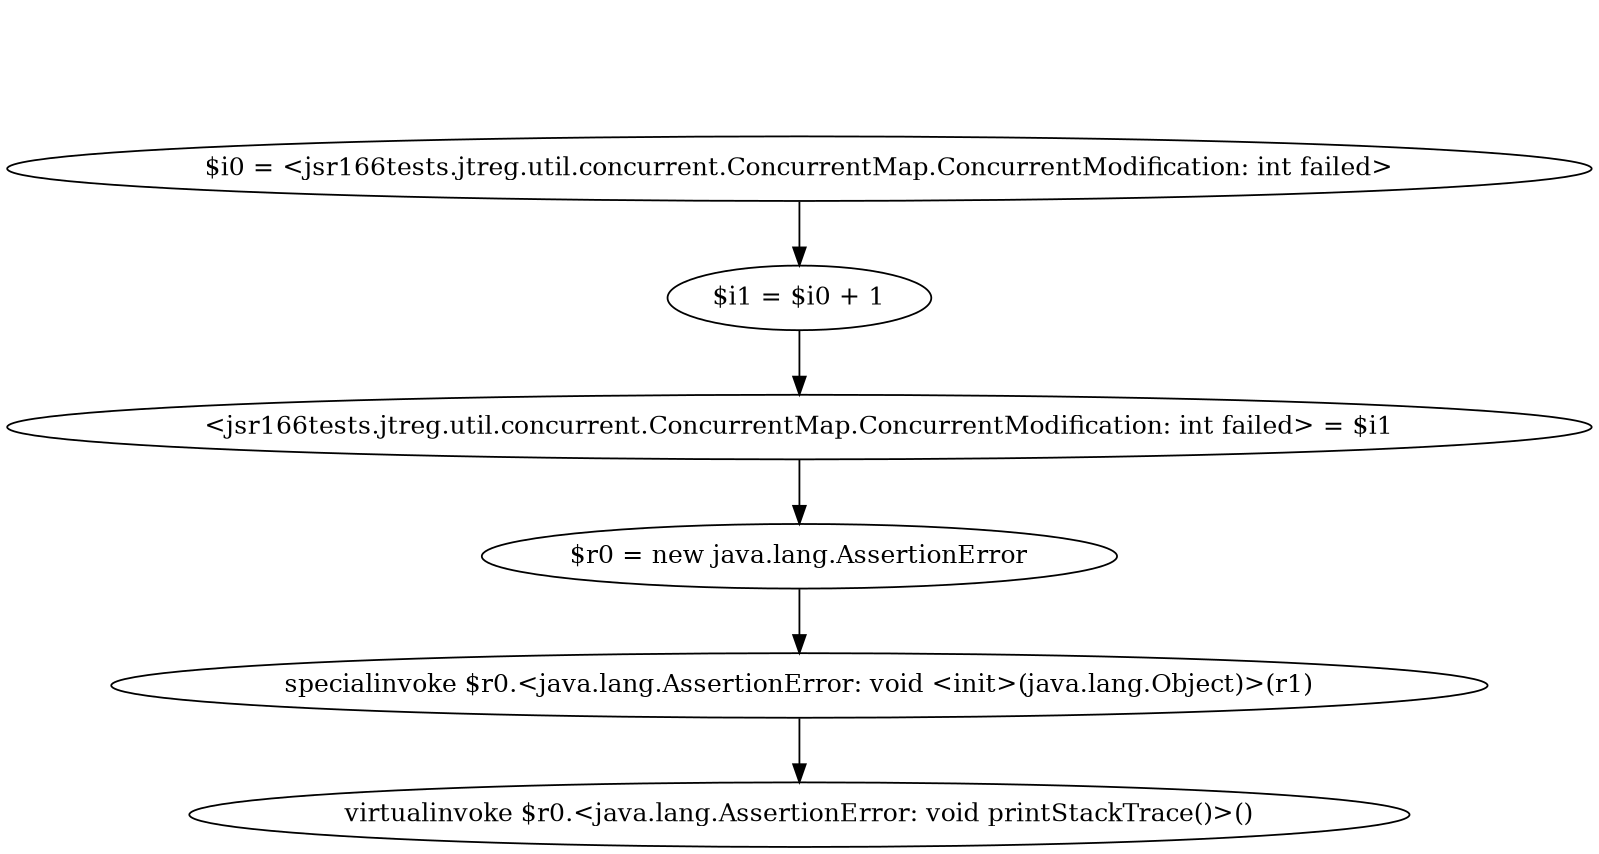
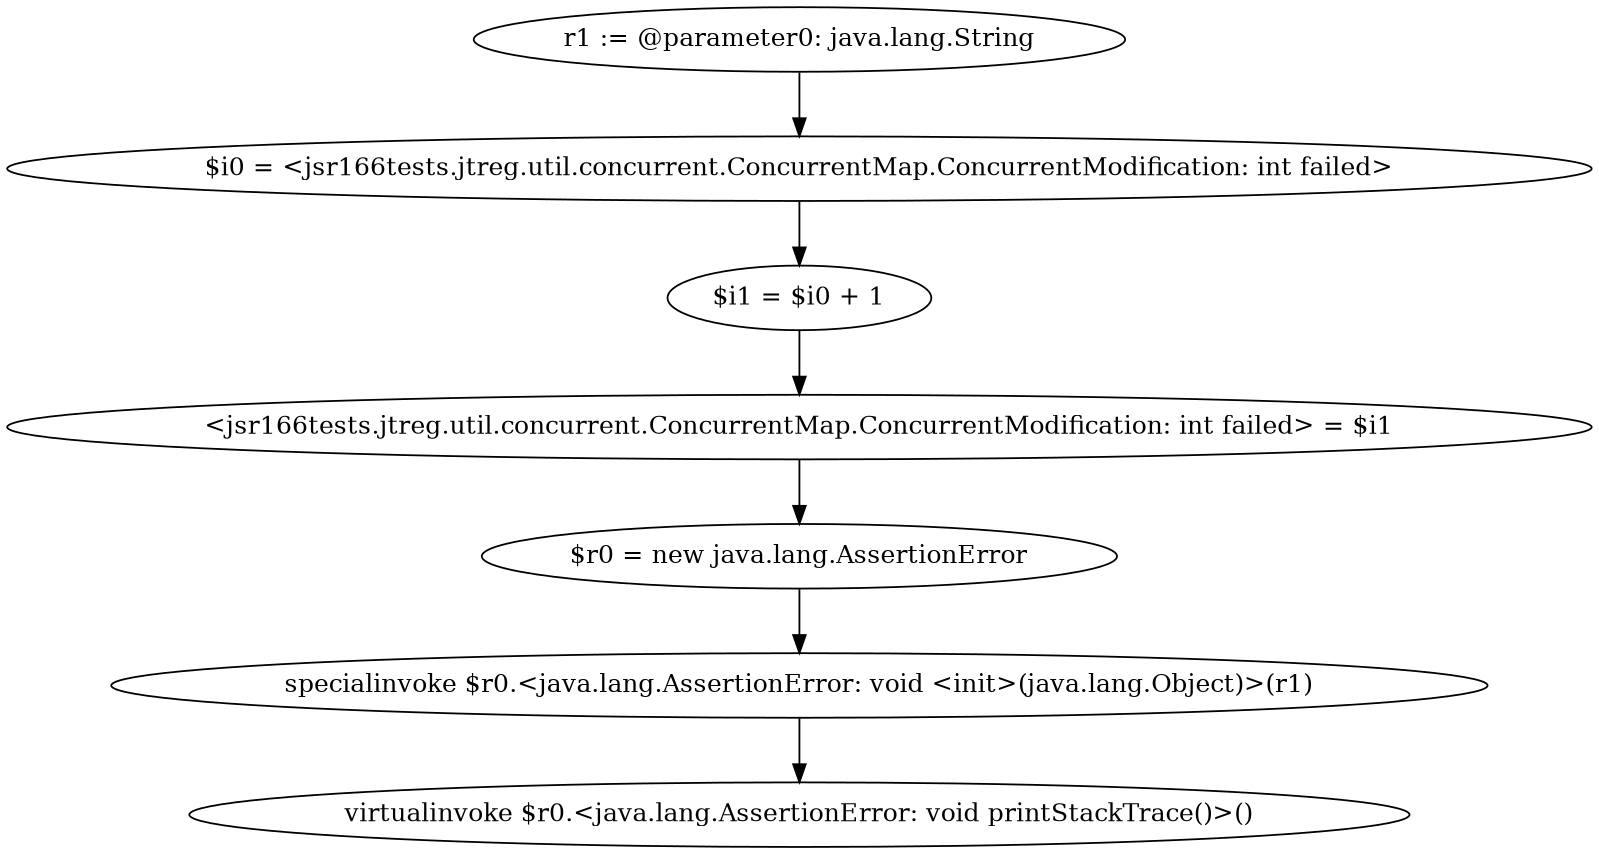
node "r1 := @parameter0: java.lang.String": added
